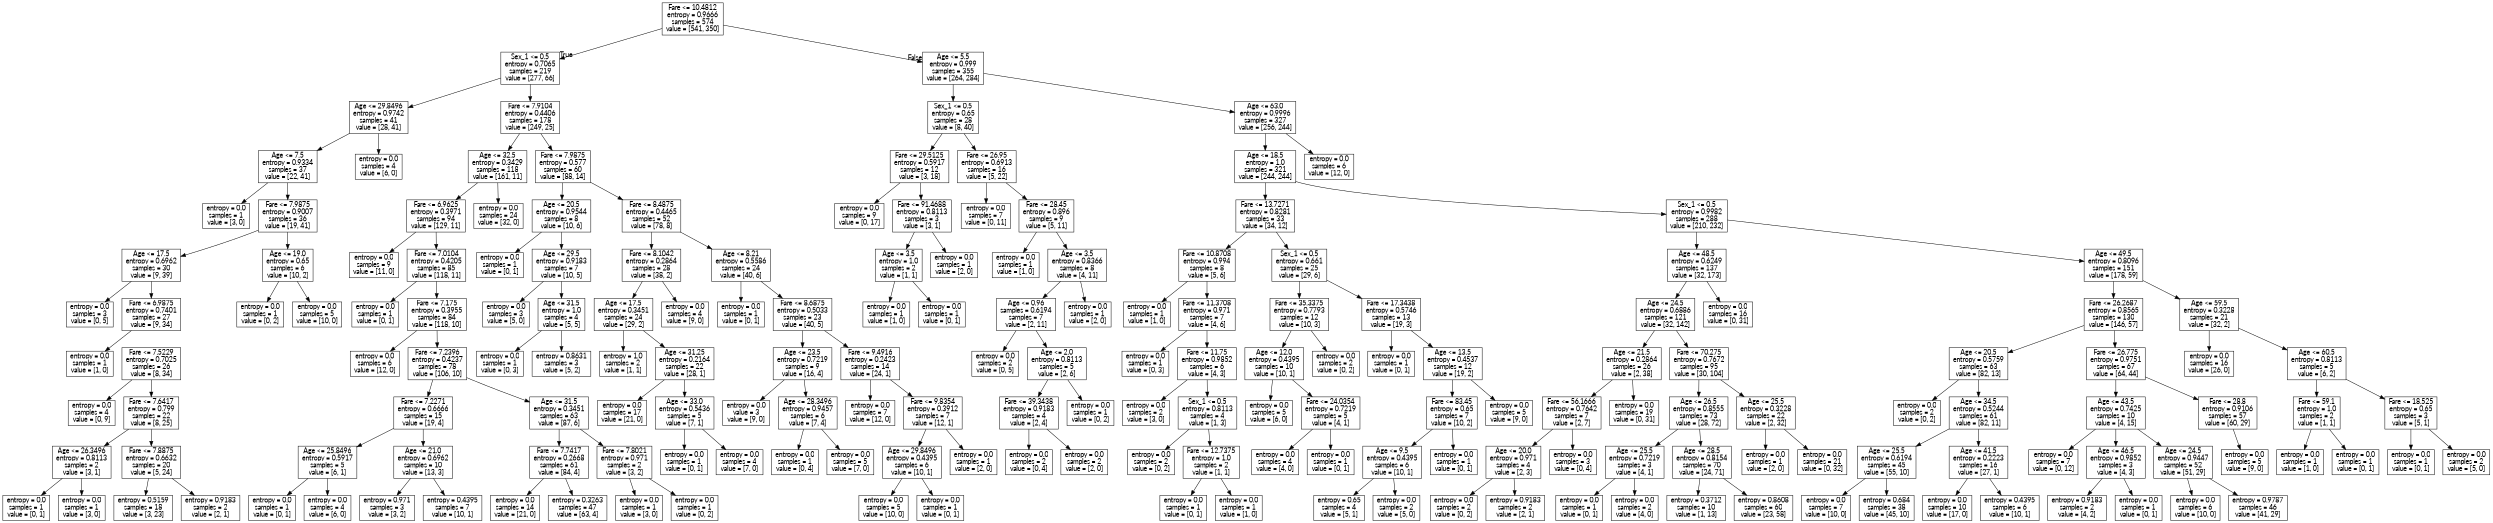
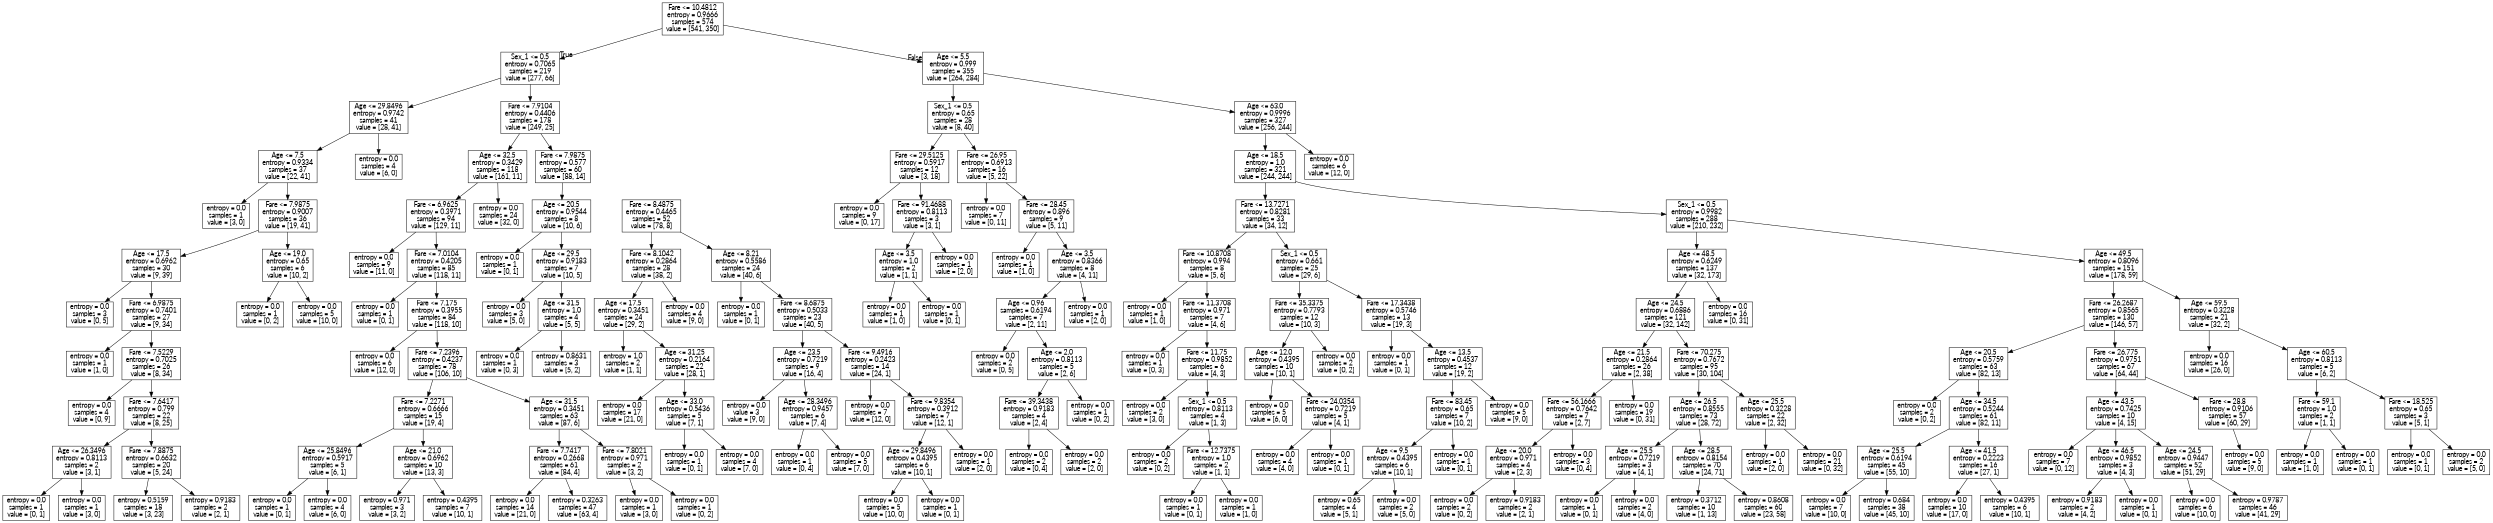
edge "Fare <= 7.9875 entropy = 0.577 samples = 60 value = [88, 14]" -> "Fare <= 8.4875 entropy = 0.4465 samples = 52 value = [78, 8]": removed
edge "Fare <= 6.9875 entropy = 0.7401 samples = 27 value = [9, 34]" -> "Fare <= 7.5229 entropy = 0.7025 samples = 26 value = [8, 34]": added
